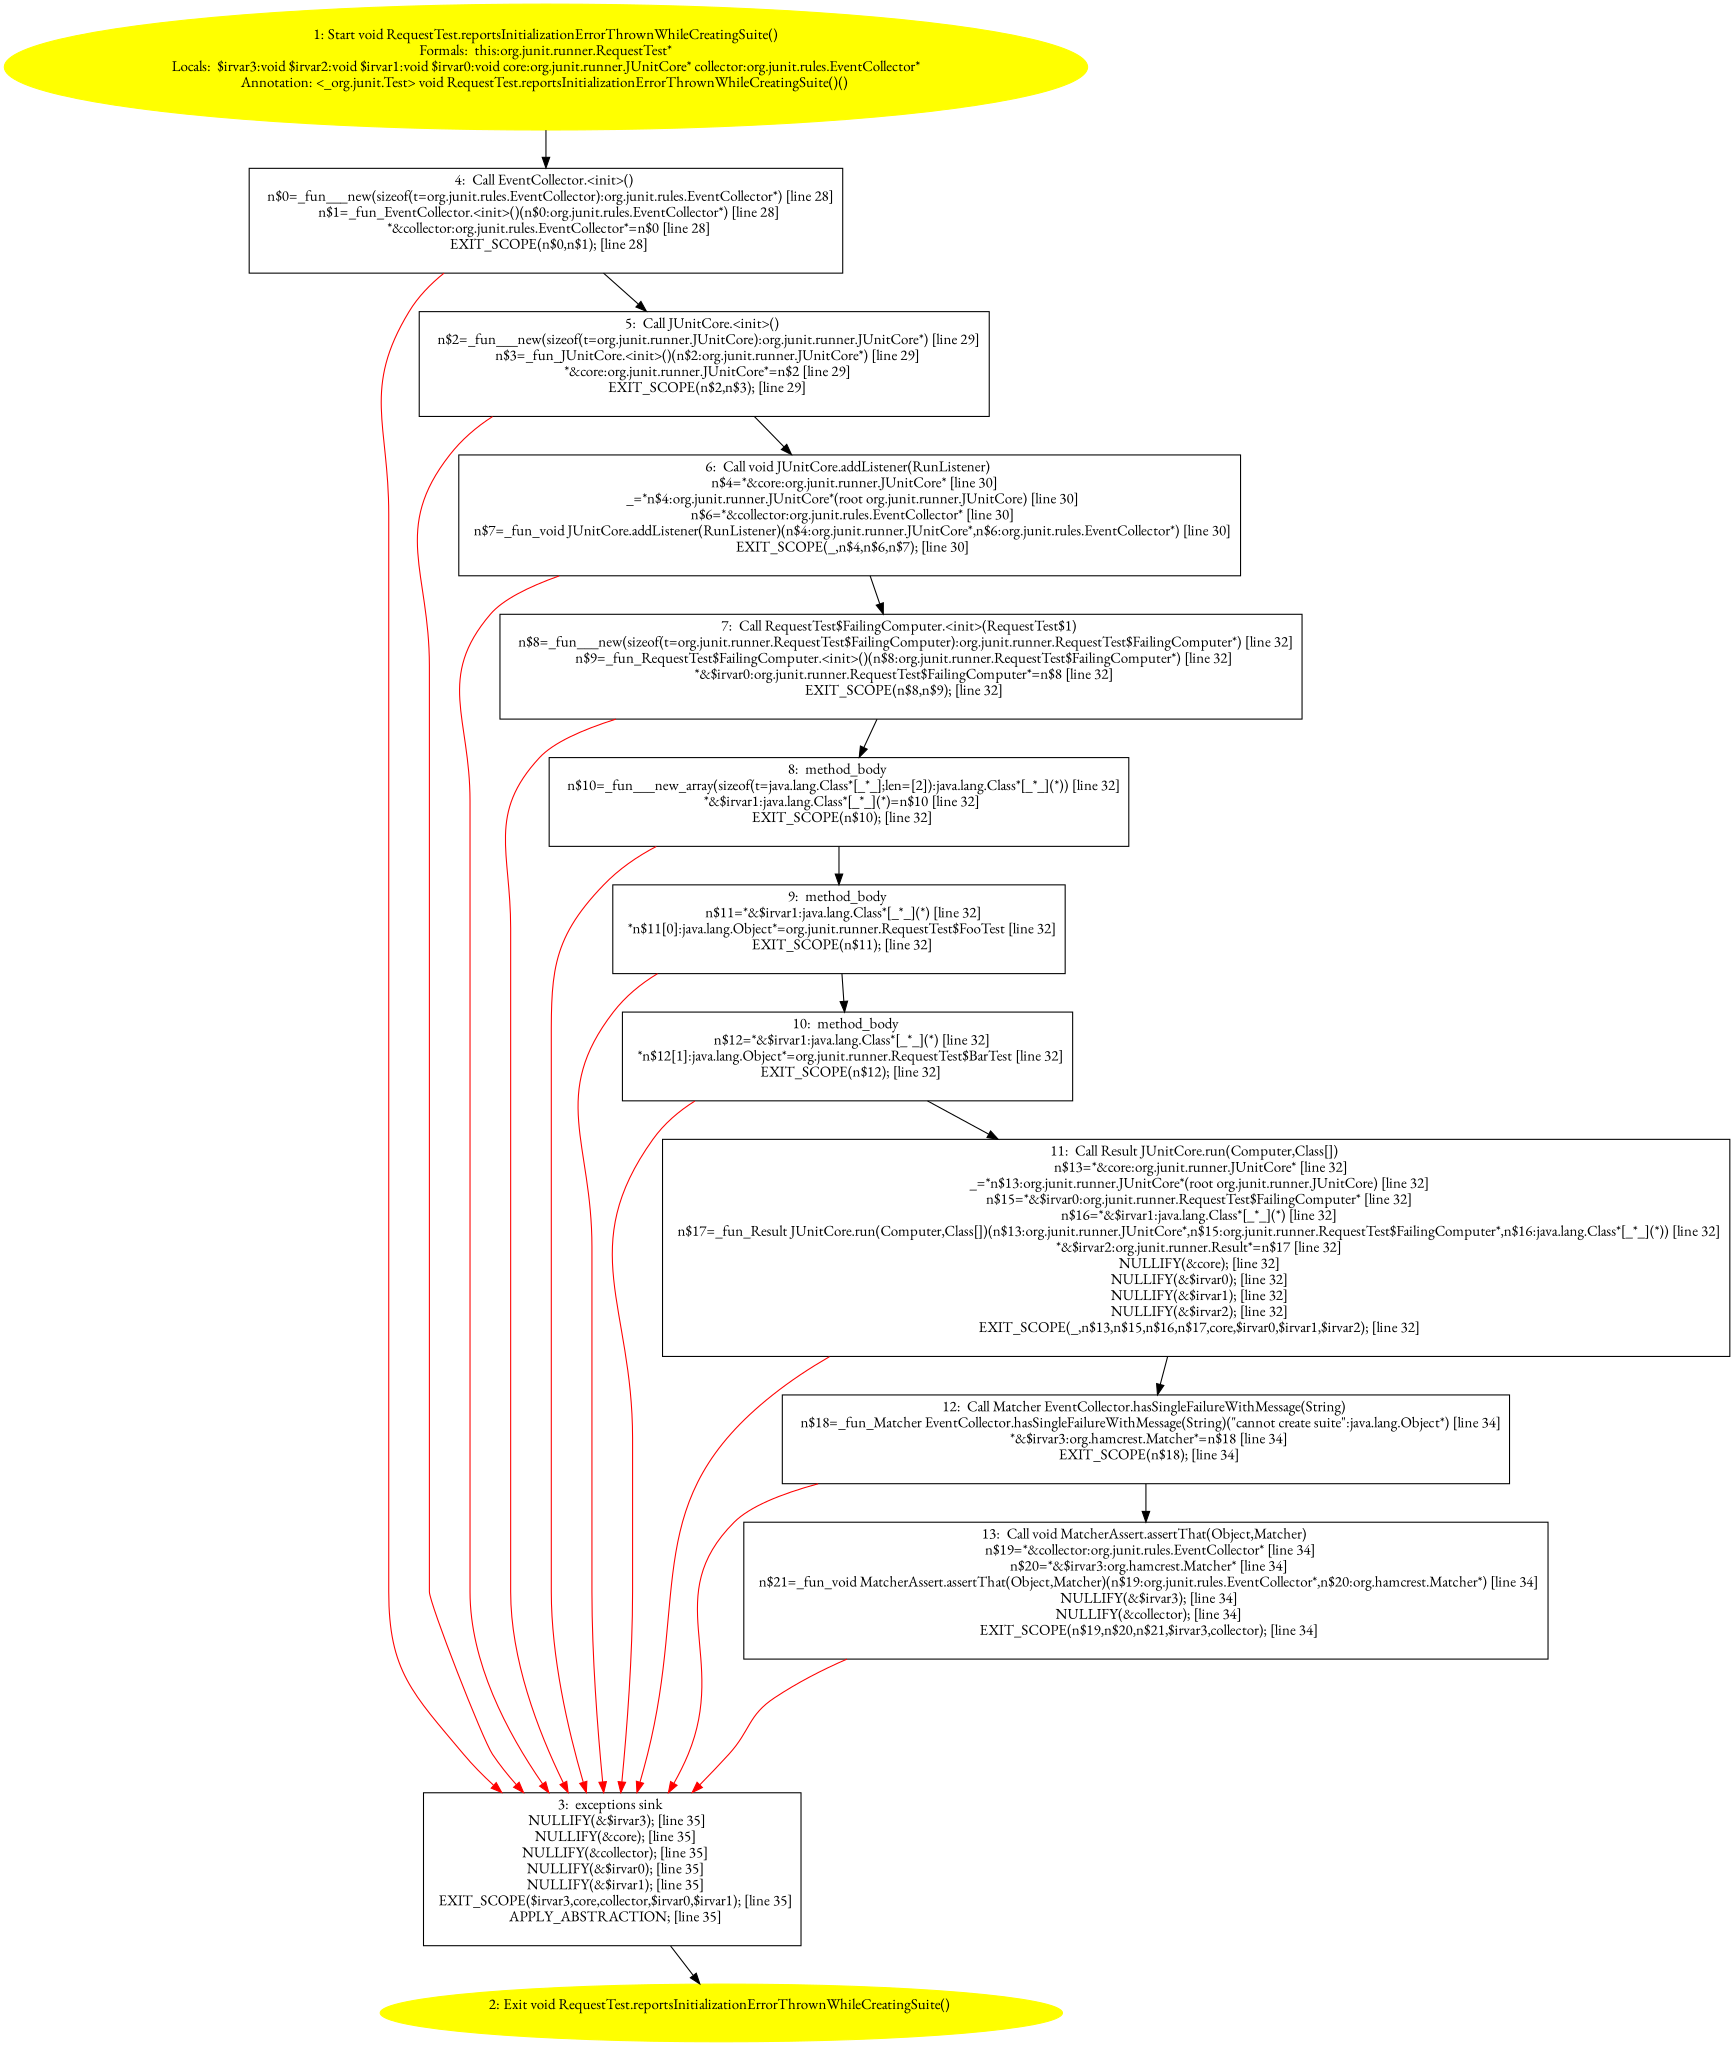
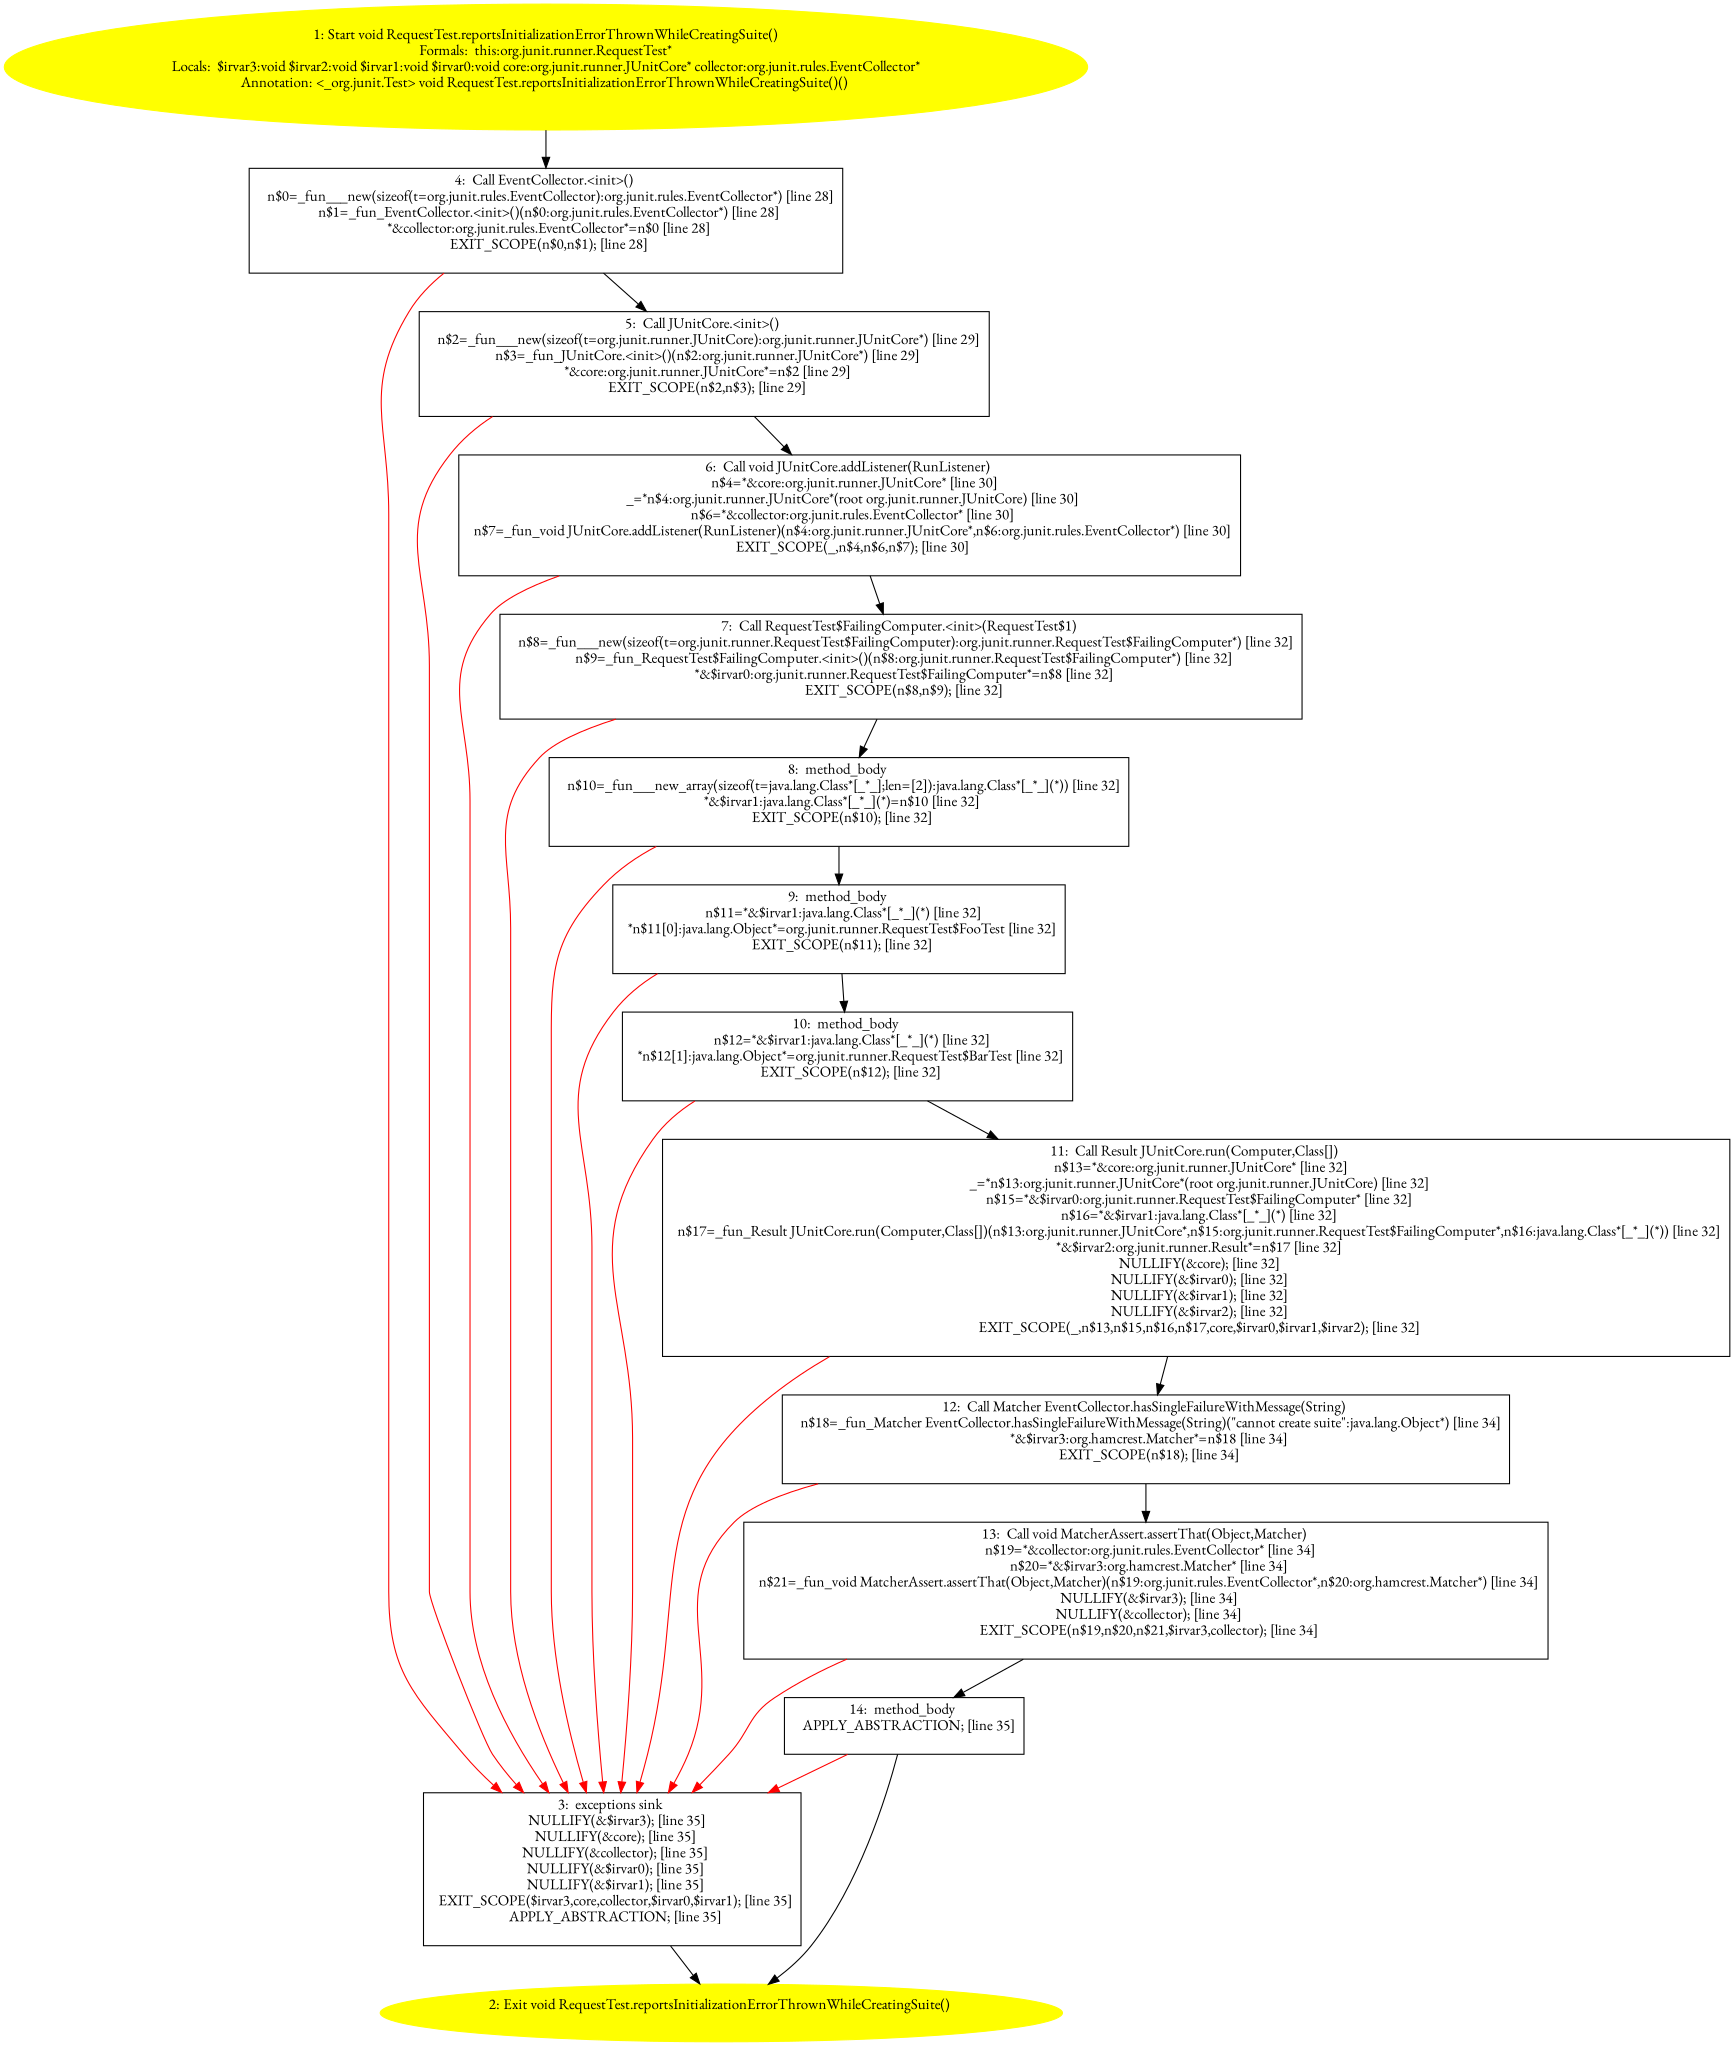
node "14:  method_body APPLY_ABSTRACTION; [line 35]": added
